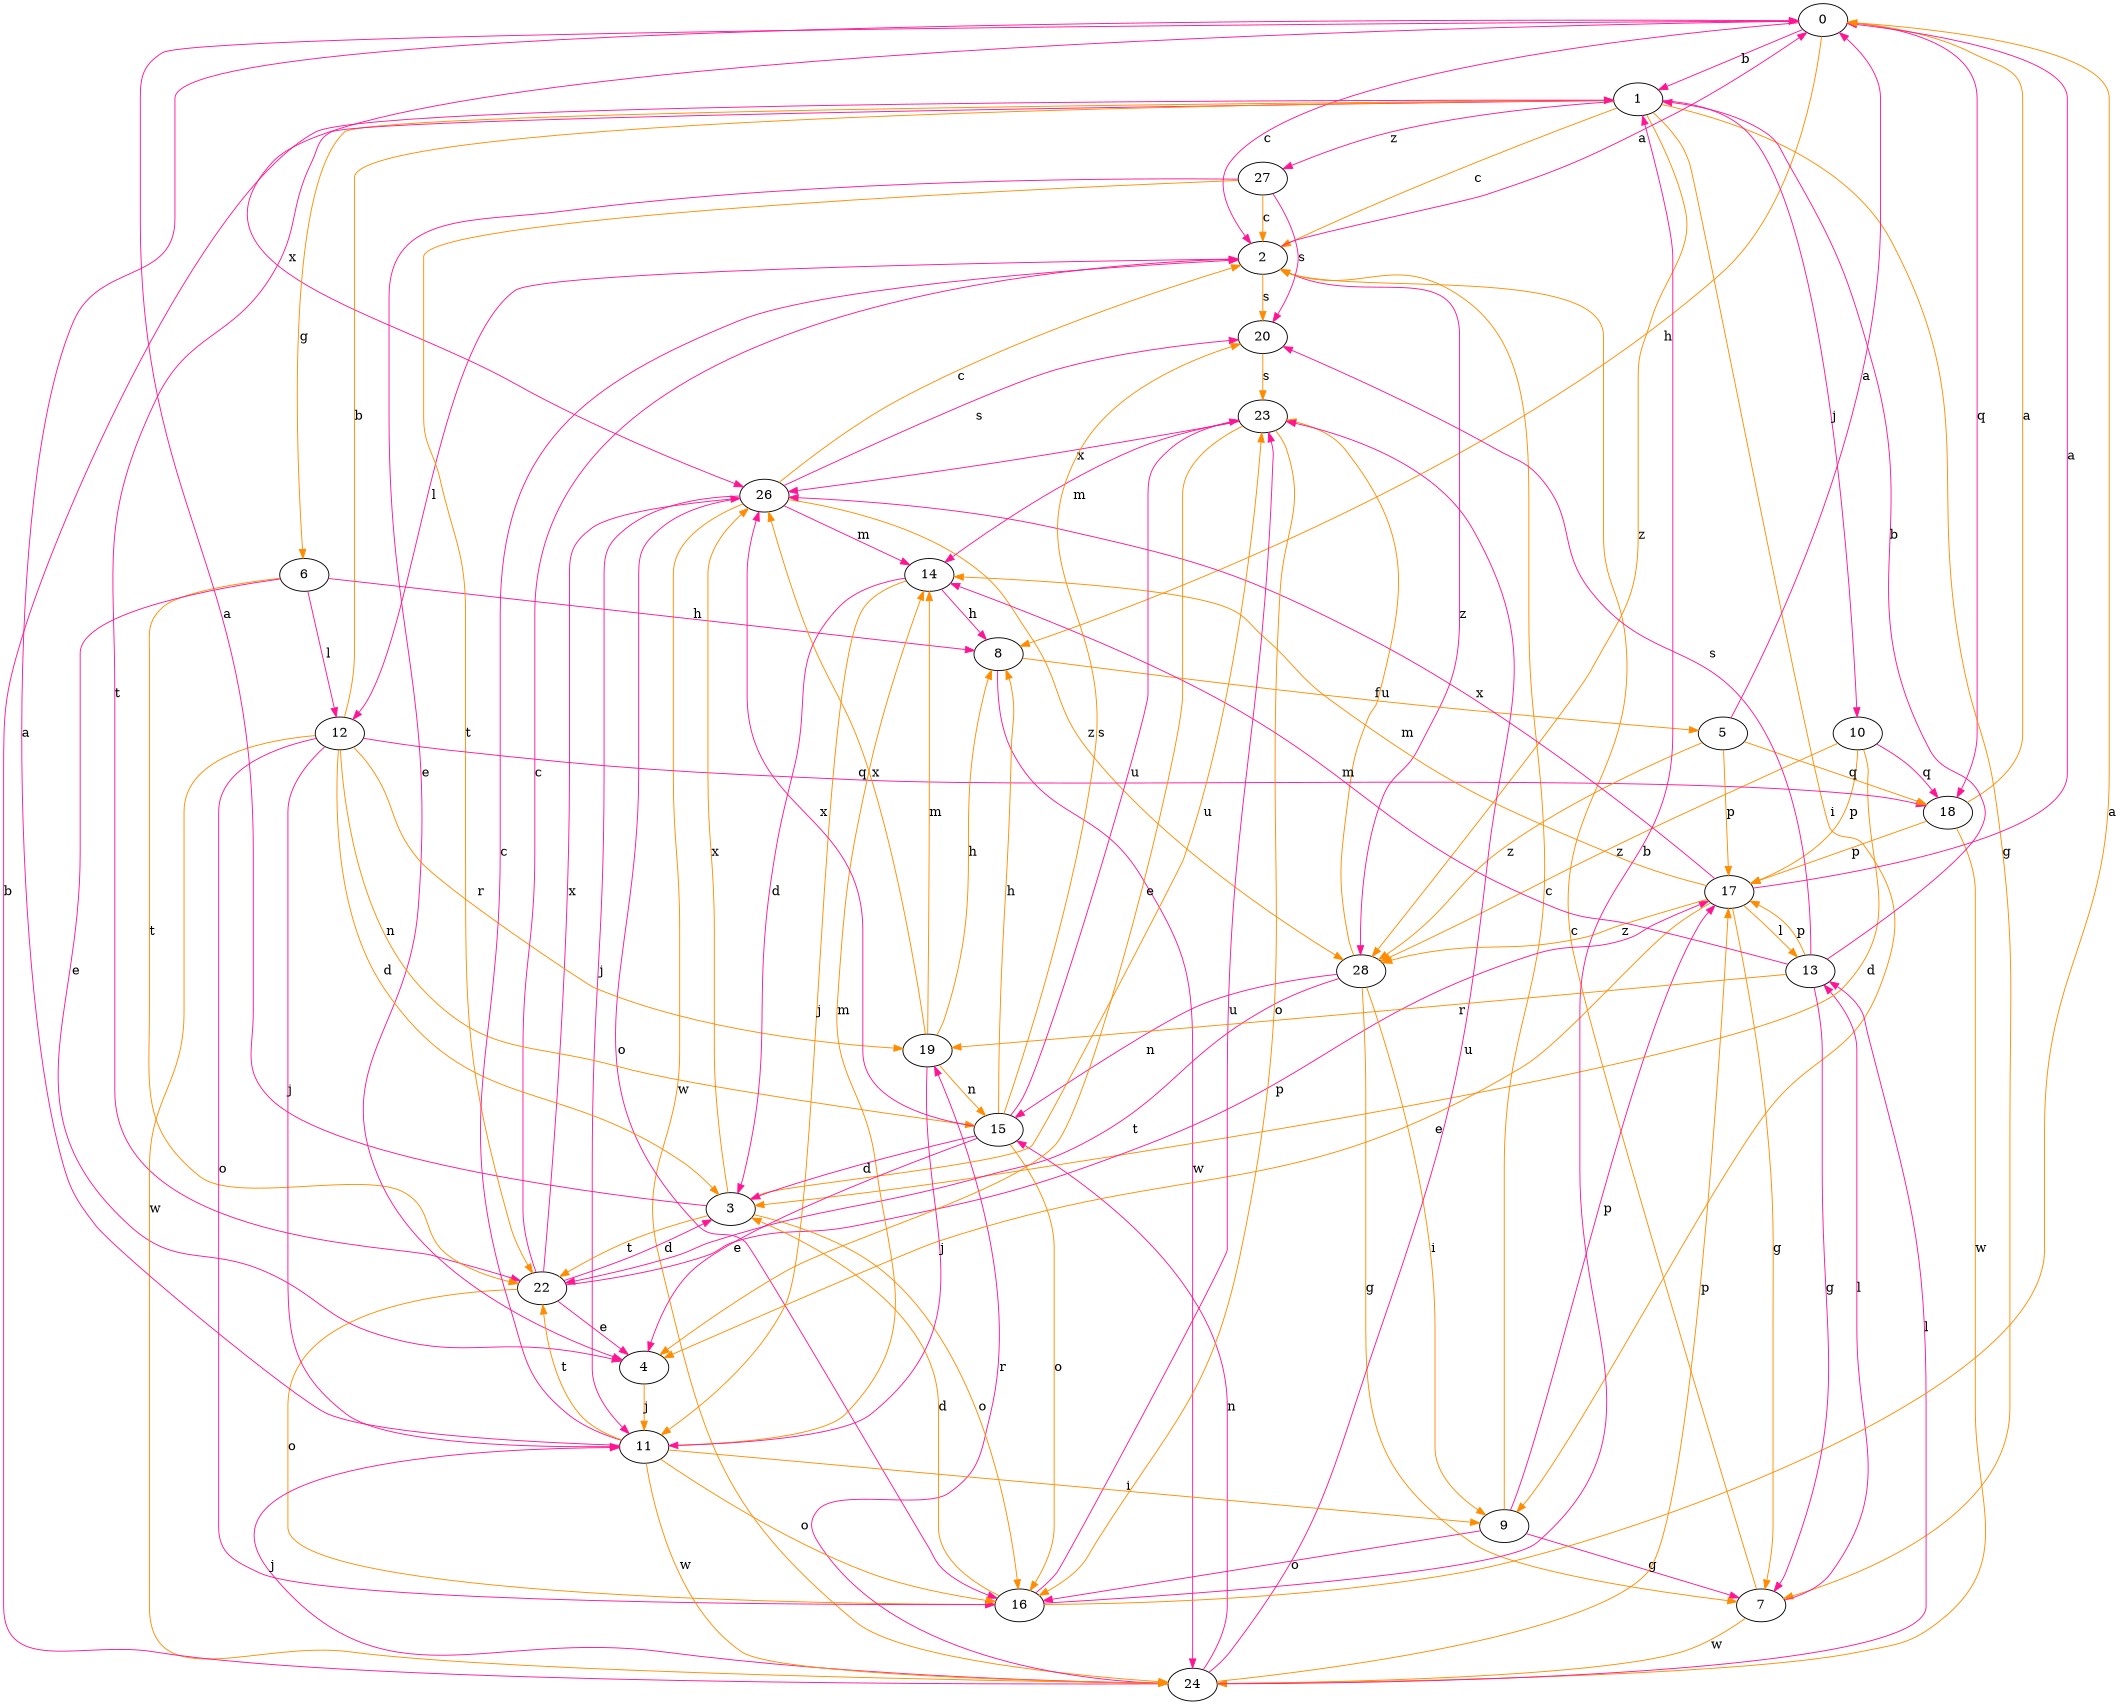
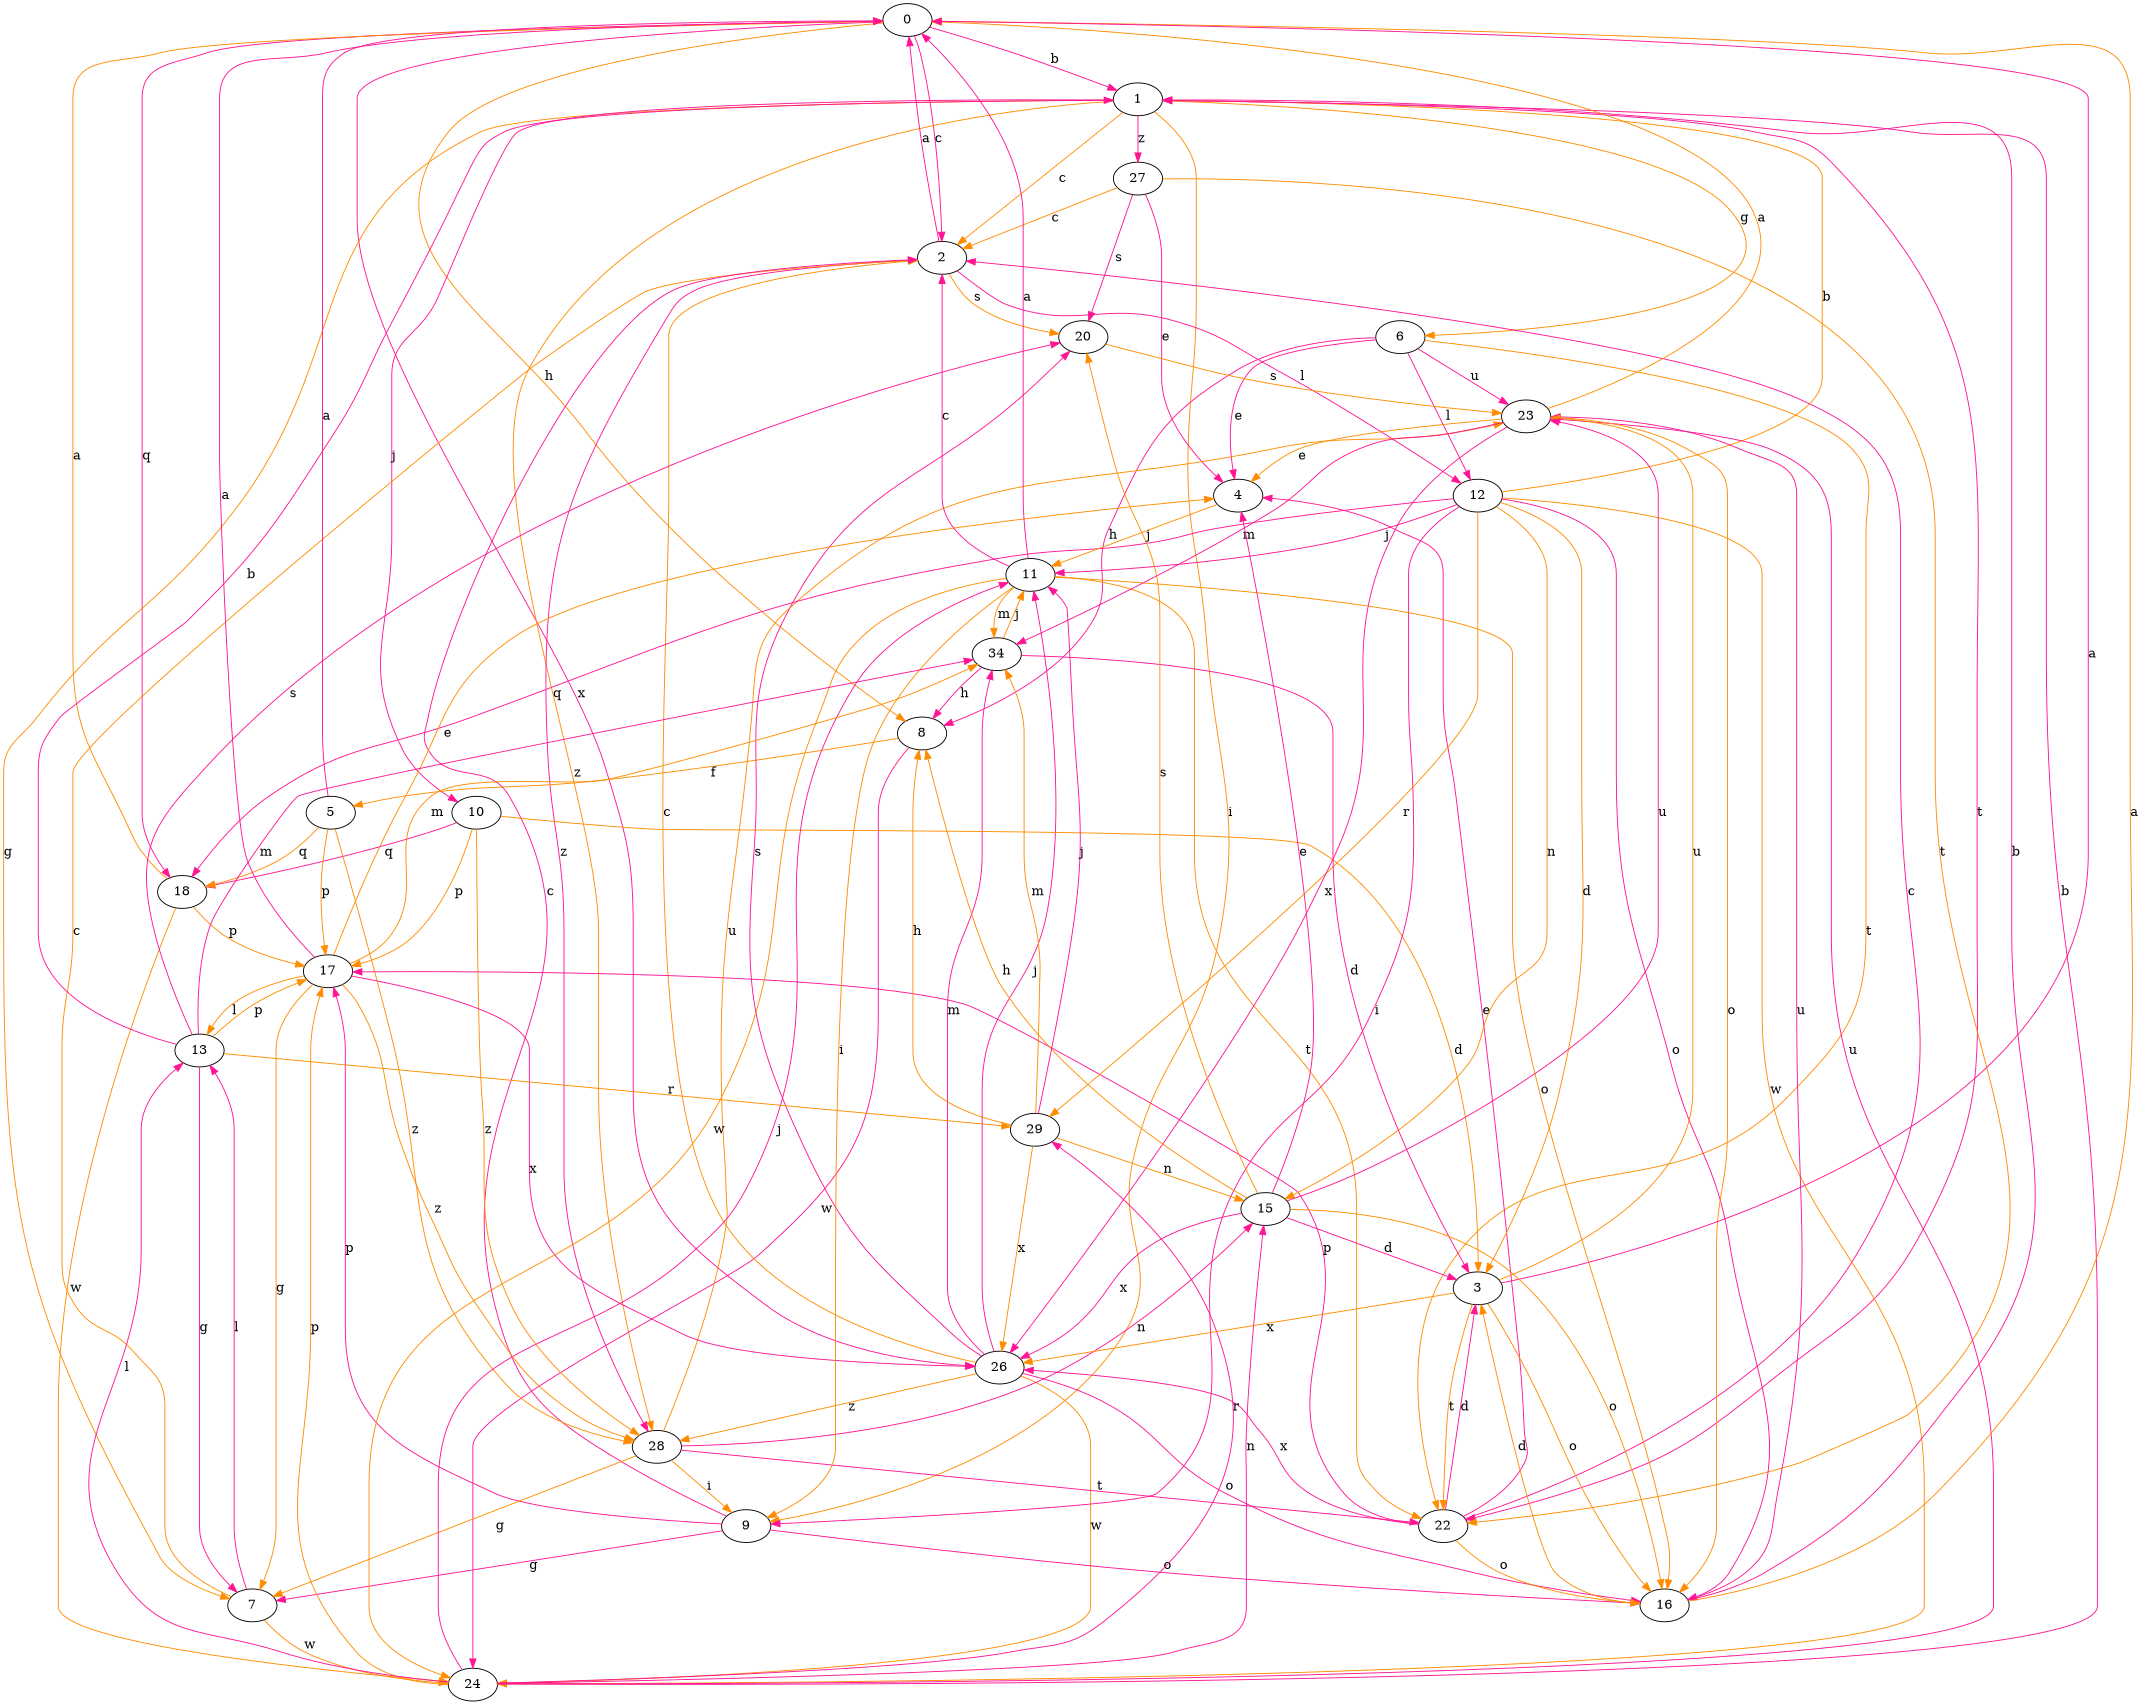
edge "23" -> "0": added, label "a"
edge "6" -> "23": added, label "u"
node "14": label "14" -> "34"
edge "9" -> "2": color darkorange -> deeppink
node "19": label "19" -> "29"
edge "12" -> "9": added, label "i"
